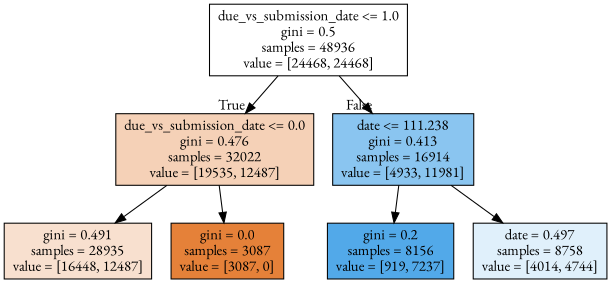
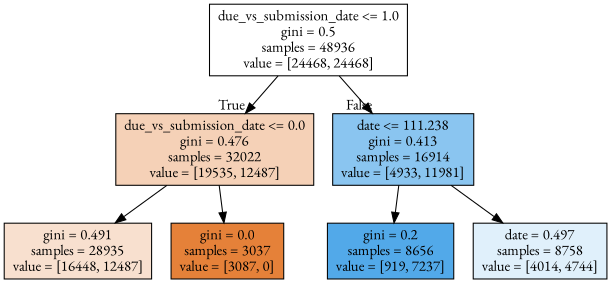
node "gini = 0.0 samples = 3087 value = [3087, 0]": label "gini = 0.0 samples = 3087 value = [3087, 0]" -> "gini = 0.0 samples = 3037 value = [3087, 0]"
node "gini = 0.2 samples = 8156 value = [919, 7237]": label "gini = 0.2 samples = 8156 value = [919, 7237]" -> "gini = 0.2 samples = 8656 value = [919, 7237]"
